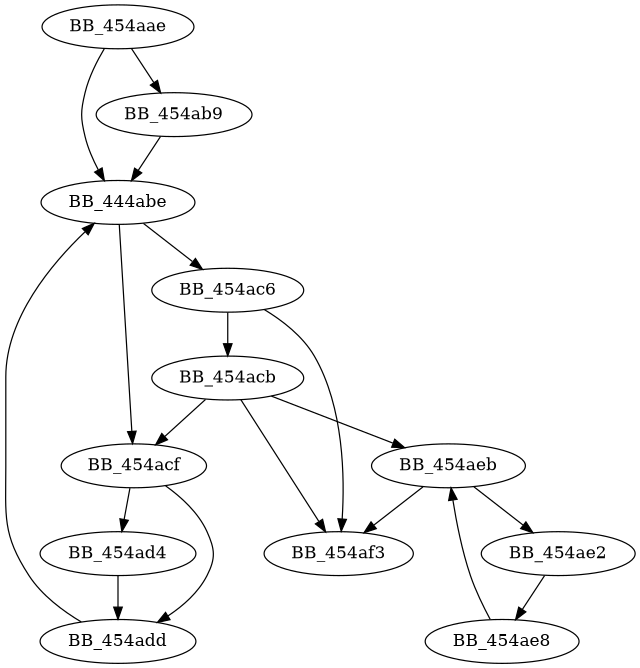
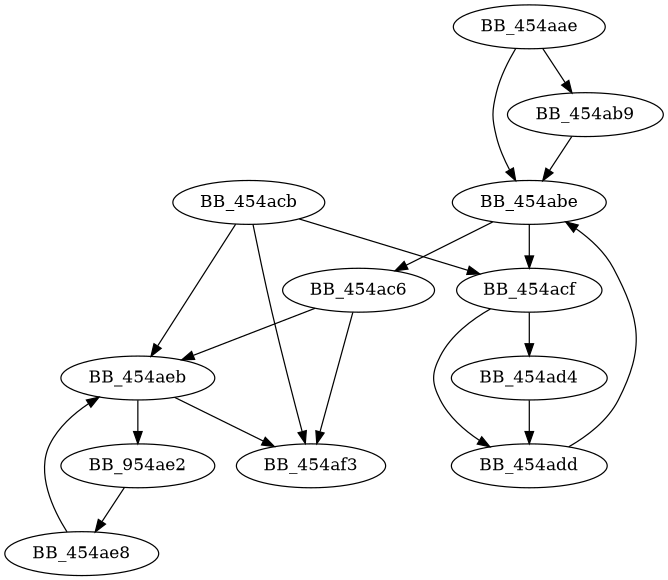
node "BB_444abe": label "BB_444abe" -> "BB_454abe"
edge "BB_454ac6" -> "BB_454acb": now "BB_454ac6" -> "BB_454aeb"
node "BB_454ae2": label "BB_454ae2" -> "BB_954ae2"
